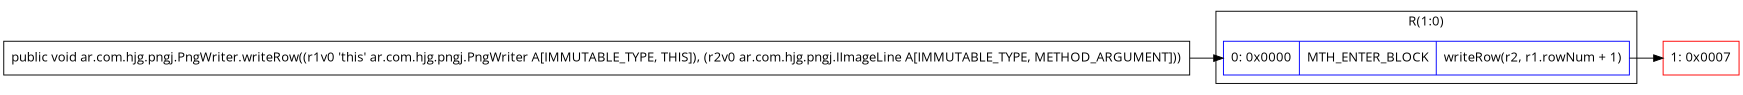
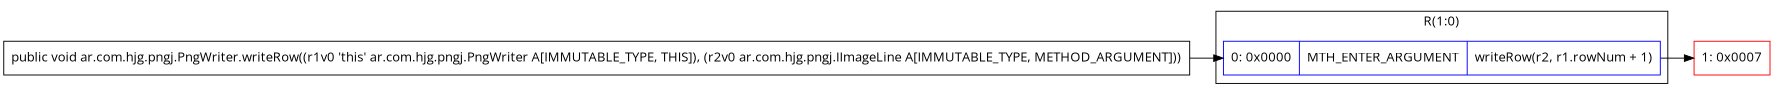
node "0: 0x0000": text "MTH_ENTER_BLOCK" -> "MTH_ENTER_ARGUMENT"
